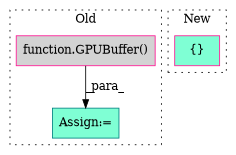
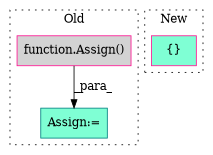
node "function.GPUBuffer()": label "function.GPUBuffer()" -> "function.Assign()"
